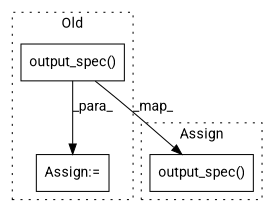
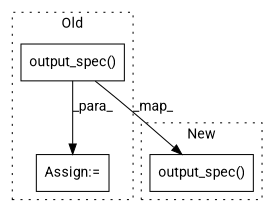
cluster "Assign": label "Assign" -> "New"
